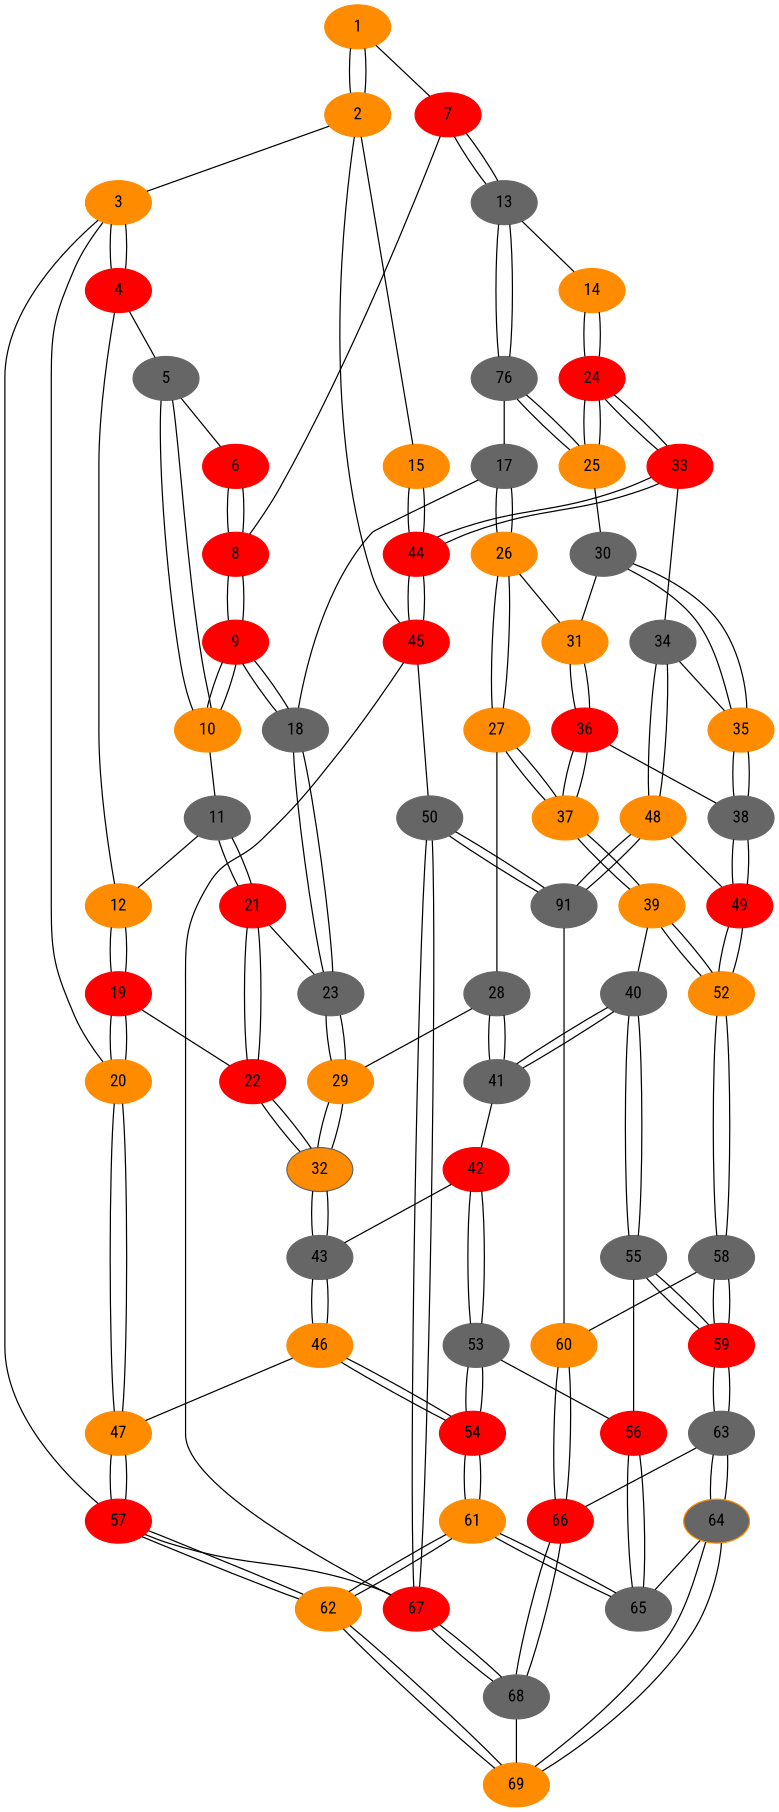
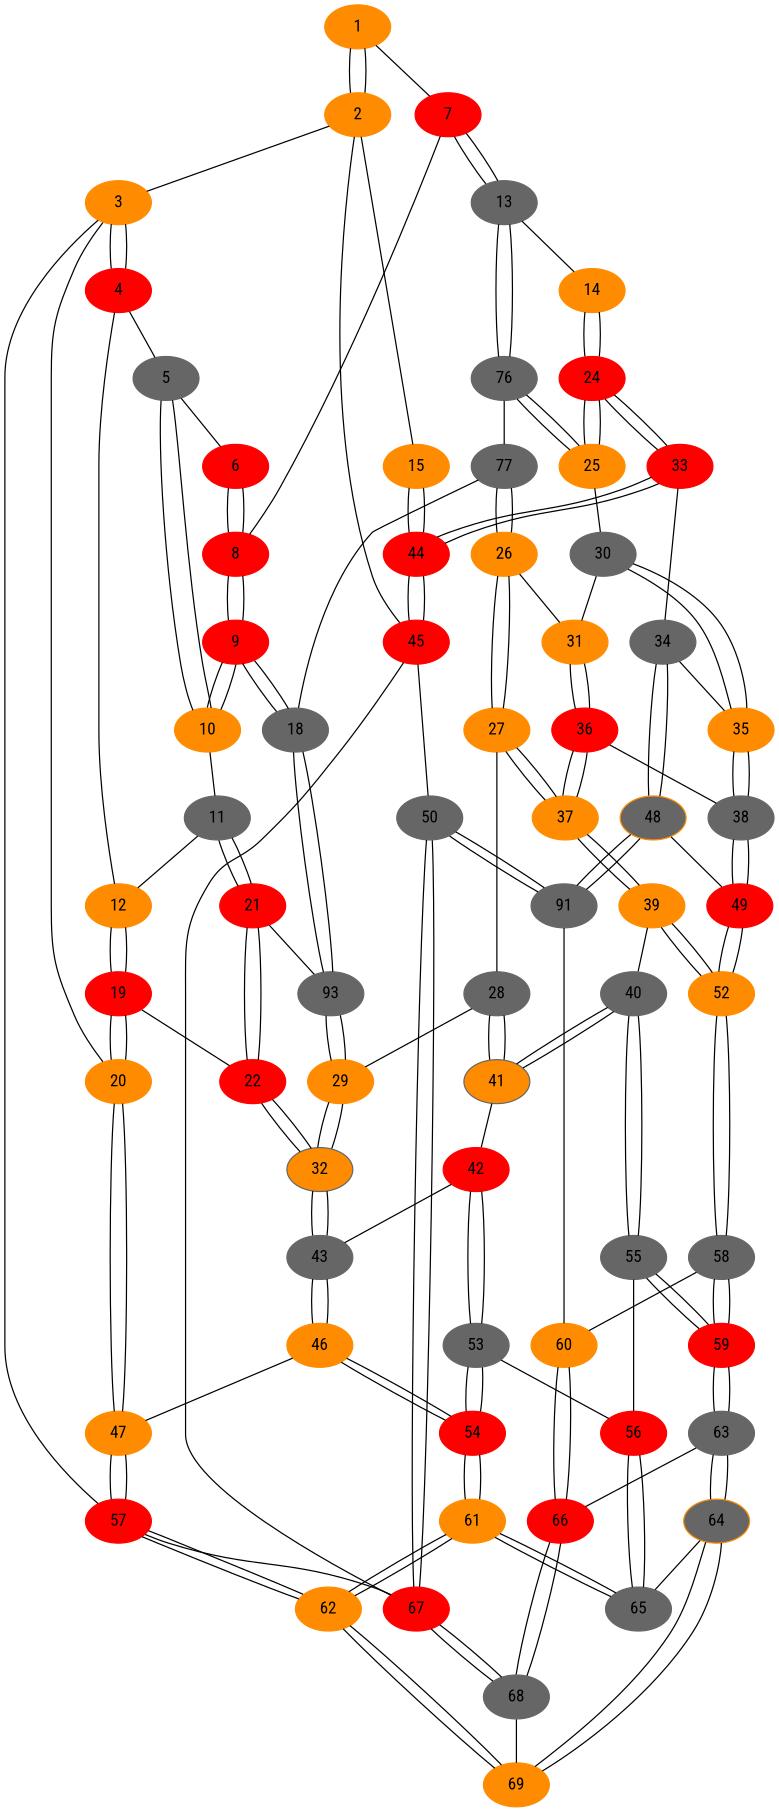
node "17": label "17" -> "77"
node "48": fillcolor darkorange -> gray40
node "23": label "23" -> "93"
node "41": fillcolor gray40 -> darkorange
